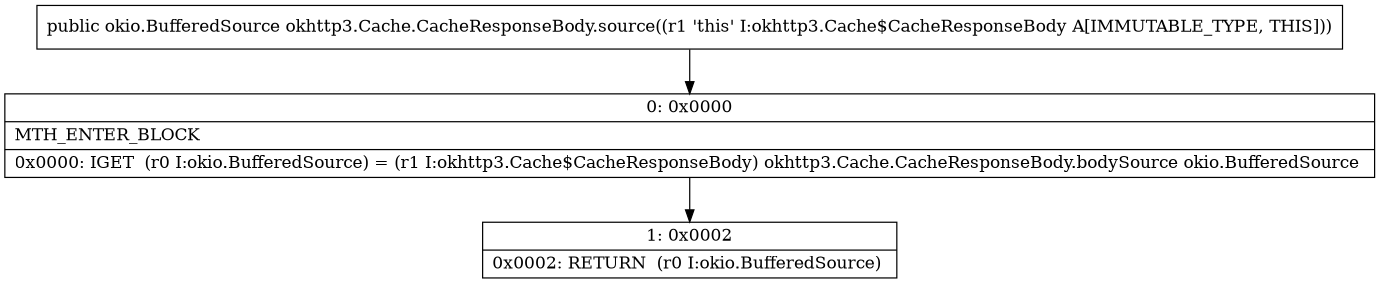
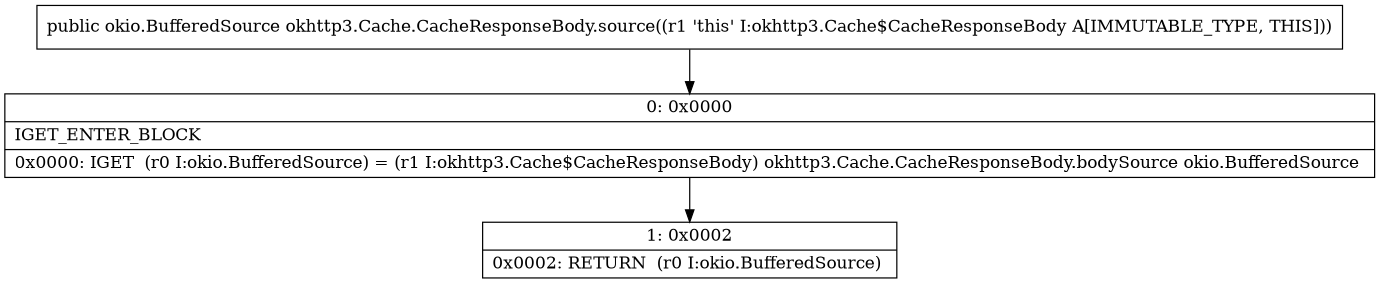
node "0: 0x0000": text "MTH_ENTER_BLOCK" -> "IGET_ENTER_BLOCK"
